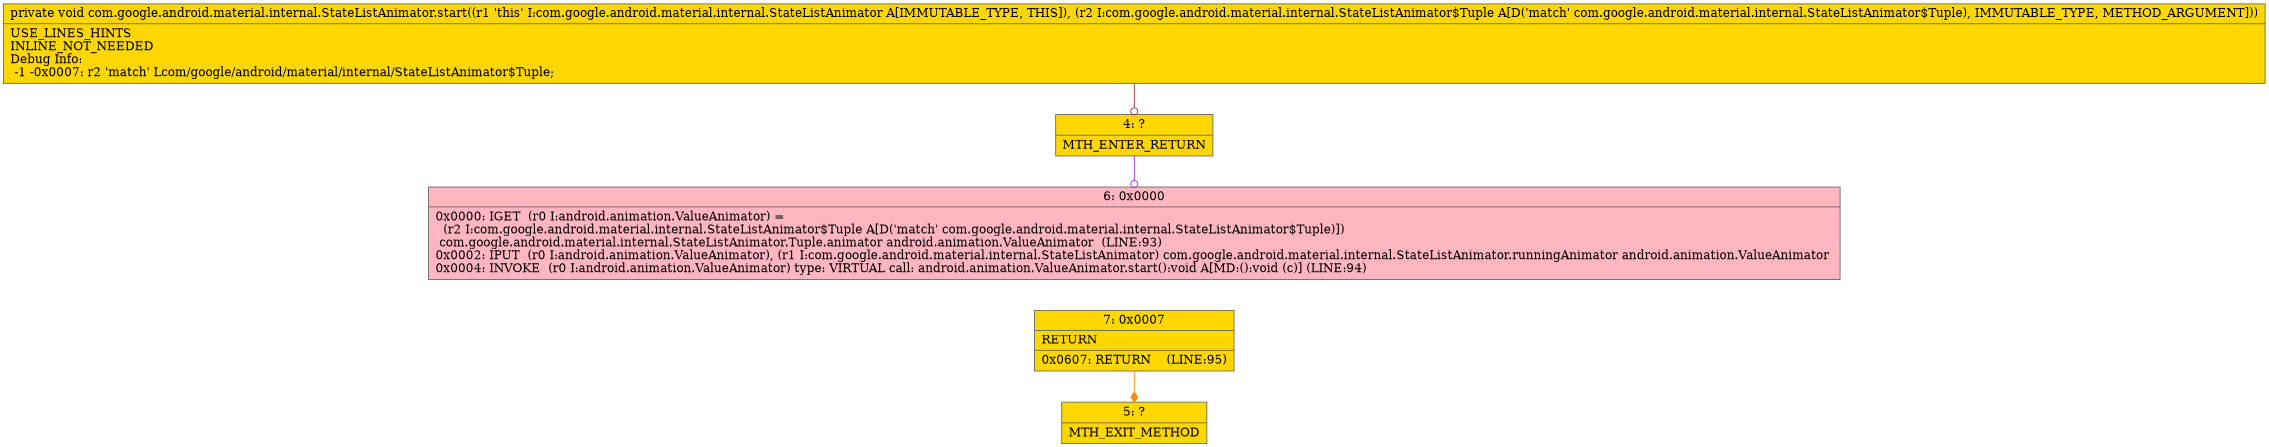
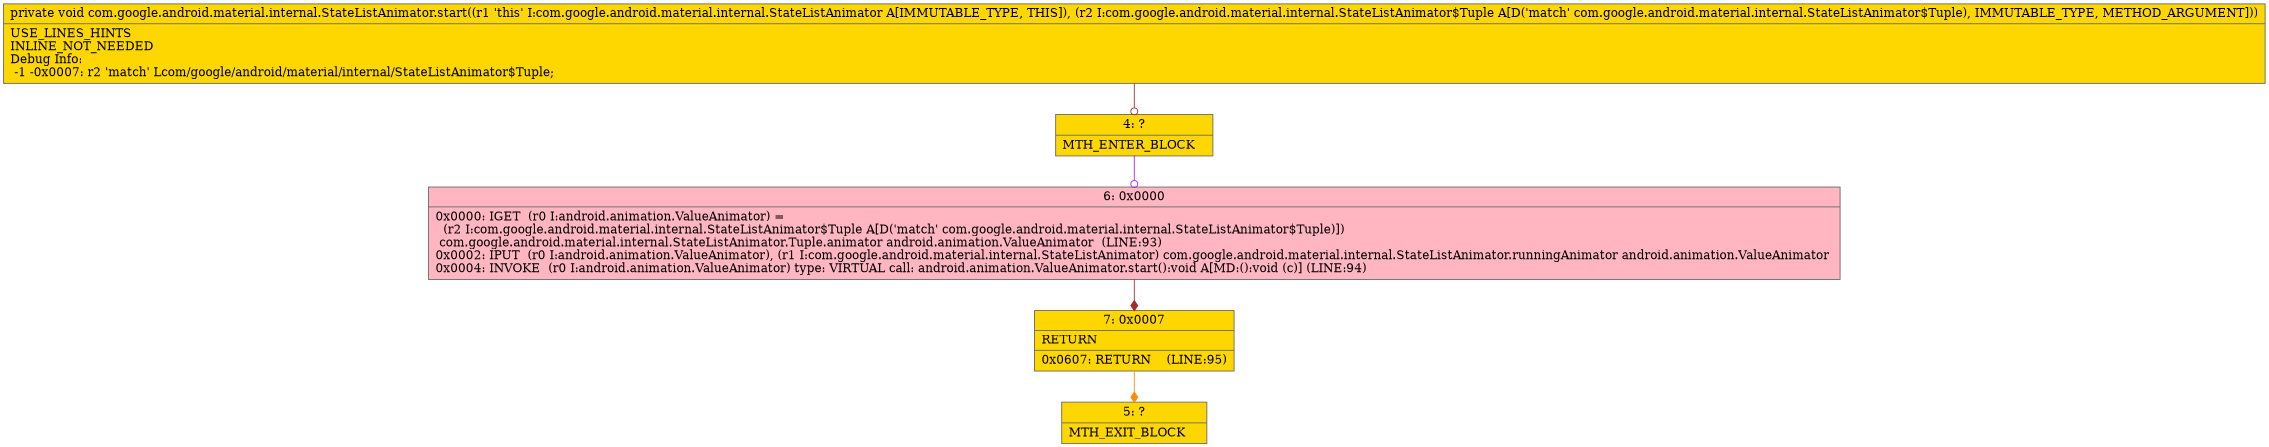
node "4: ?": text "MTH_ENTER_RETURN" -> "MTH_ENTER_BLOCK"
edge "6: 0x0000" -> "7: 0x0007": added
node "5: ?": text "MTH_EXIT_METHOD" -> "MTH_EXIT_BLOCK"
